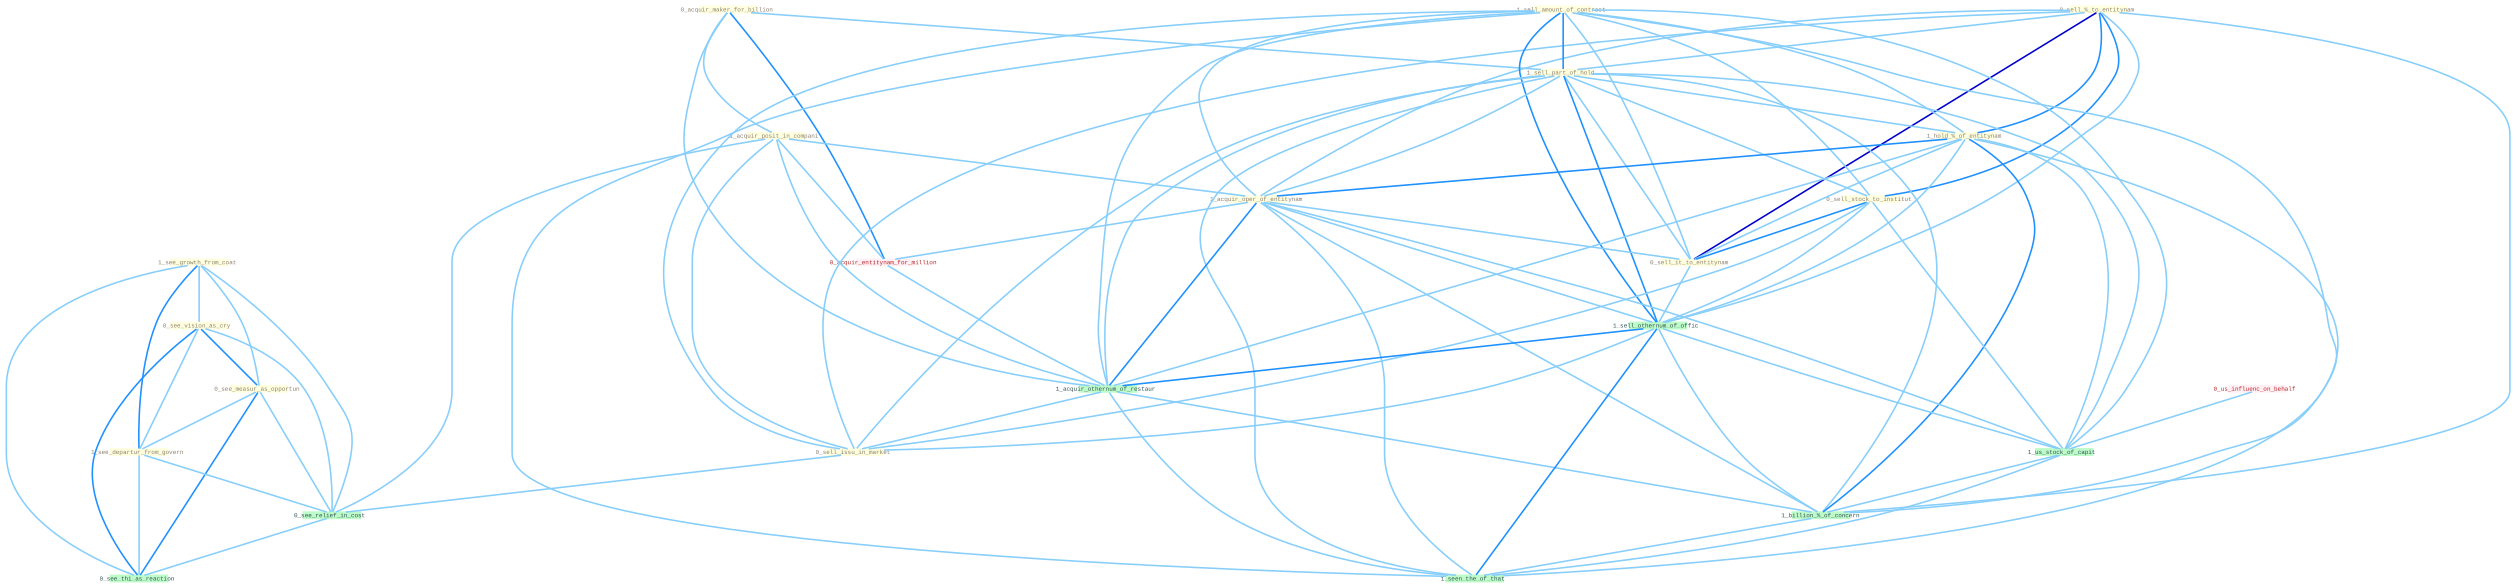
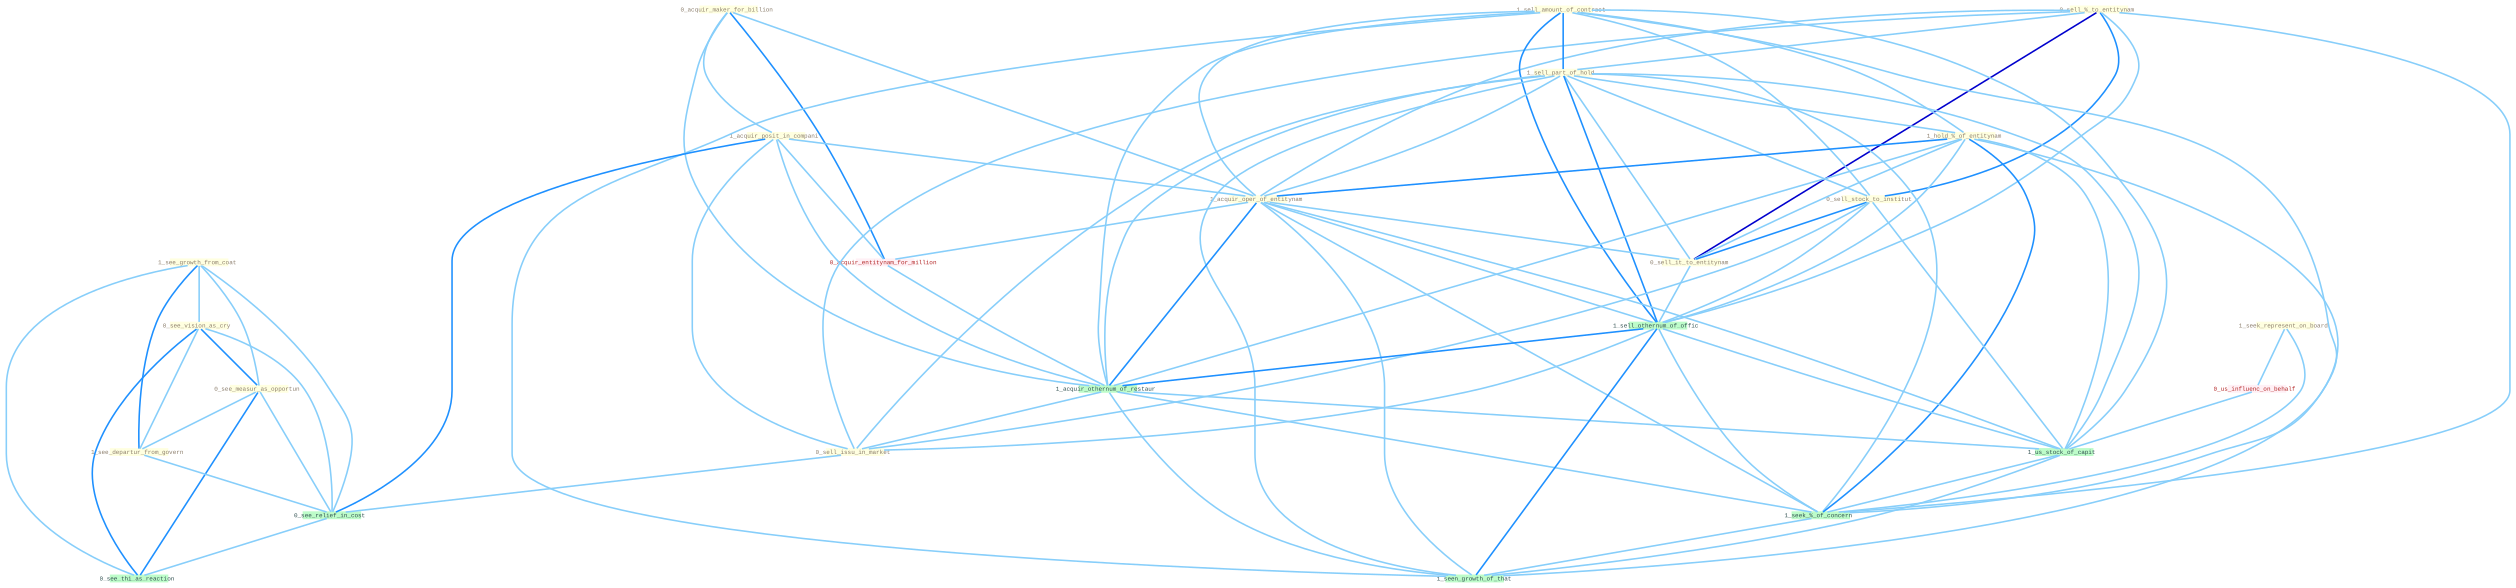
edge "0_acquir_maker_for_billion" -- "1_sell_part_of_hold": now "0_acquir_maker_for_billion" -- "1_acquir_oper_of_entitynam"
edge "1_sell_amount_of_contract" -- "0_sell_issu_in_market": removed
edge "0_sell_%_to_entitynam" -- "1_hold_%_of_entitynam": removed
edge "1_sell_amount_of_contract" -- "0_sell_it_to_entitynam": removed
edge "1_acquir_posit_in_compani" -- "0_see_relief_in_cost": color #87cefa -> #1e90ff
node "1_seek_represent_on_board": added
edge "1_acquir_othernum_of_restaur" -- "1_us_stock_of_capit": added
edge "1_see_departur_from_govern" -- "0_see_thi_as_reaction": removed
node "1_billion_%_of_concern": label "1_billion_%_of_concern" -> "1_seek_%_of_concern"
node "1_seen_the_of_that": label "1_seen_the_of_that" -> "1_seen_growth_of_that"
